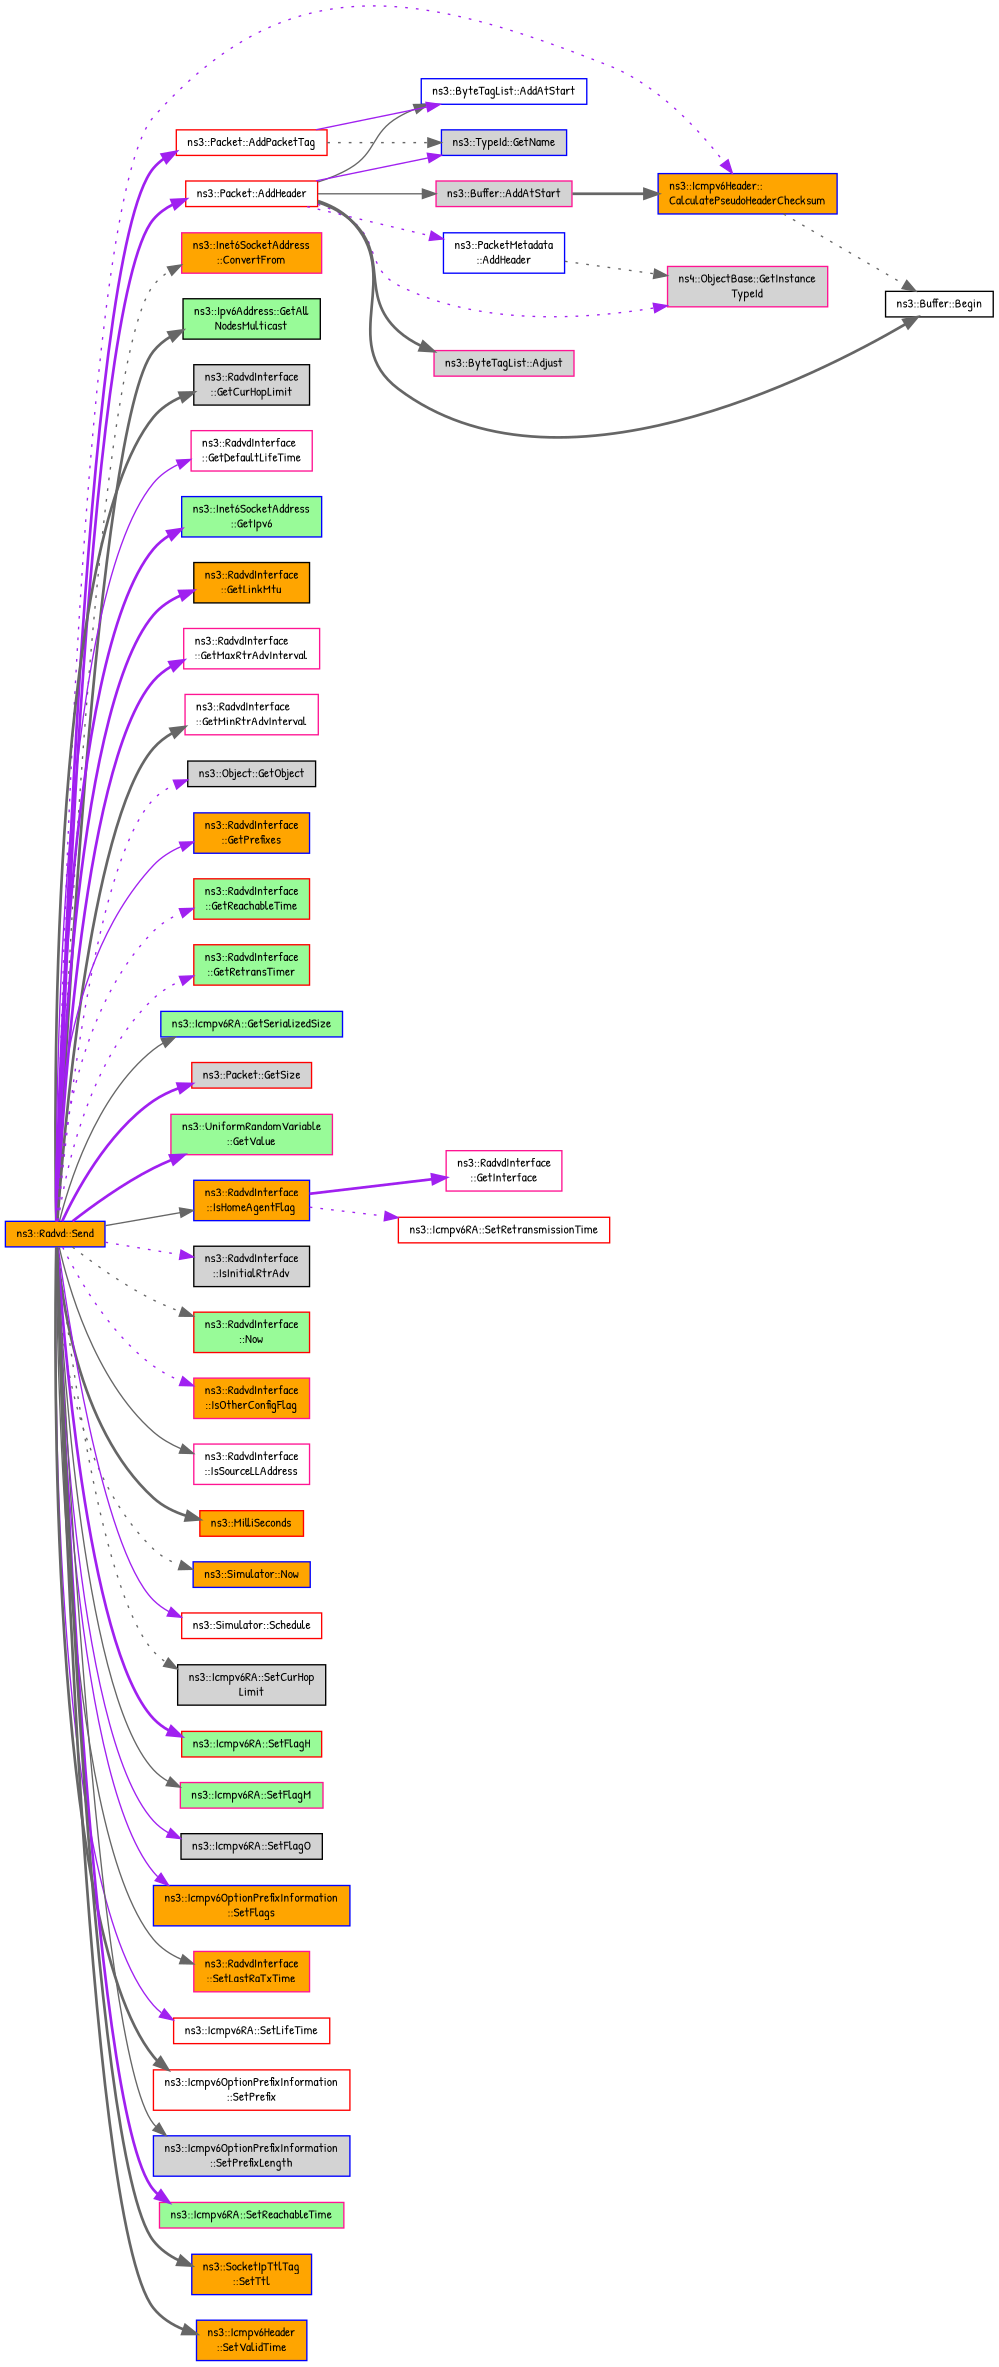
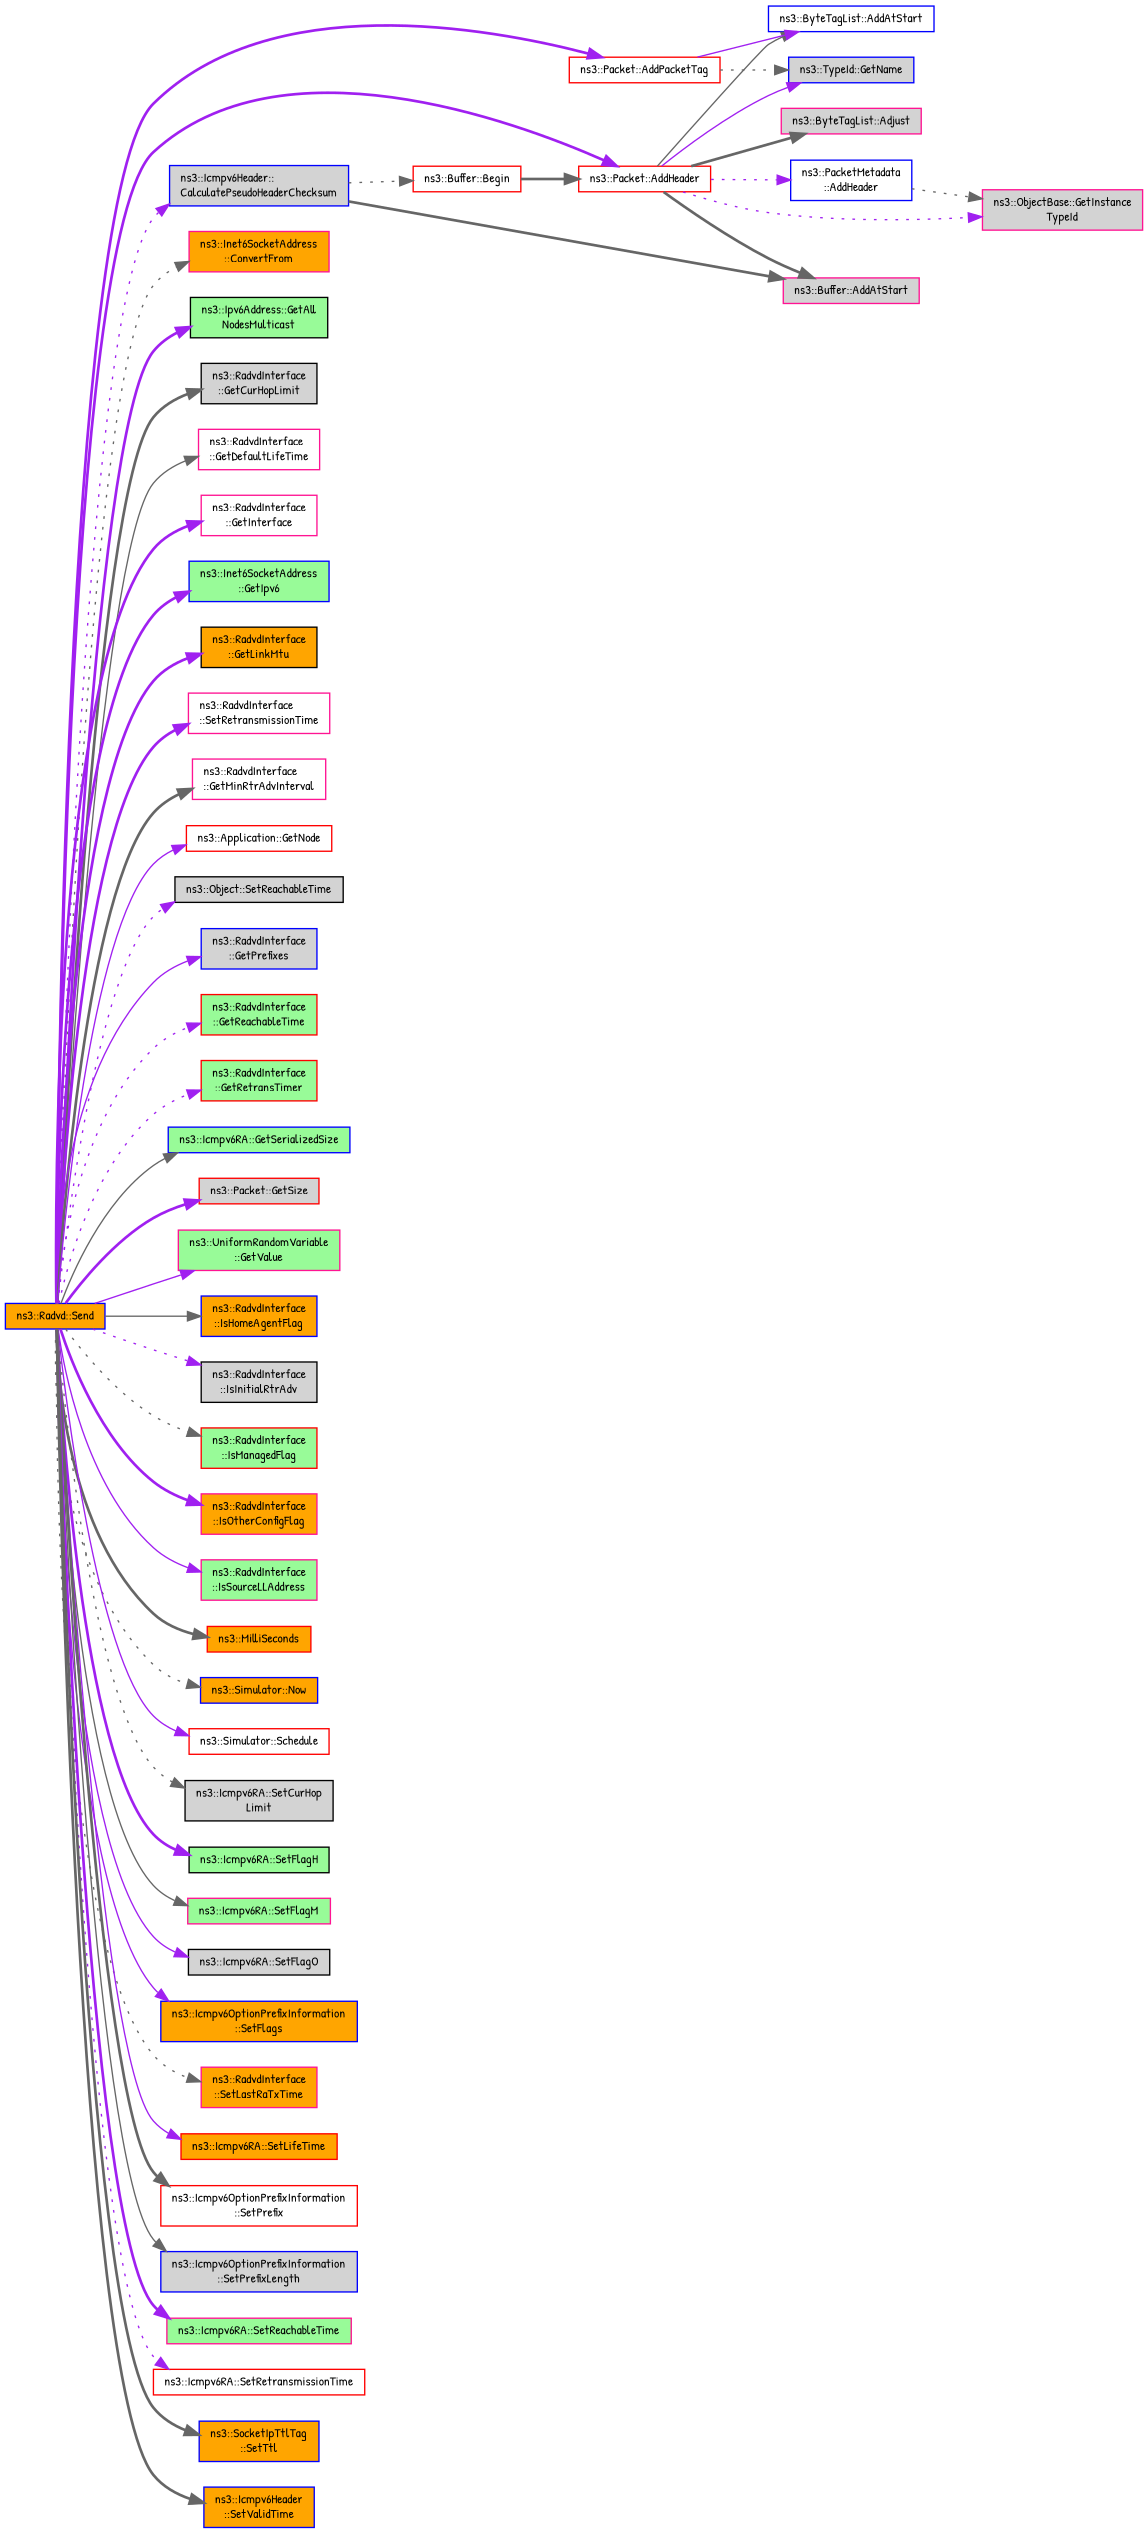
edge "ns3::Packet::AddHeader" -> "ns3::Buffer::AddAtStart": style solid -> bold
edge "ns3::Buffer::AddAtStart" -> "ns3::Icmpv6Header:: CalculatePseudoHeaderChecksum": reversed
node "ns3::Icmpv6Header:: CalculatePseudoHeaderChecksum": fillcolor orange -> lightgrey
node "ns4::ObjectBase::GetInstance TypeId": label "ns4::ObjectBase::GetInstance TypeId" -> "ns3::ObjectBase::GetInstance TypeId"
node "ns3::Buffer::Begin": color black -> red
edge "ns3::Packet::AddHeader" -> "ns3::Buffer::Begin": reversed
node "ns3::RadvdInterface ::GetMaxRtrAdvInterval": label "ns3::RadvdInterface ::GetMaxRtrAdvInterval" -> "ns3::RadvdInterface ::SetRetransmissionTime"
edge "ns3::Radvd::Send" -> "ns3::Ipv6Address::GetAll NodesMulticast": color gray40 -> purple
node "ns3::Object::GetObject": label "ns3::Object::GetObject" -> "ns3::Object::SetReachableTime"
edge "ns3::Radvd::Send" -> "ns3::RadvdInterface ::GetDefaultLifeTime": color purple -> gray40
node "ns3::RadvdInterface ::GetPrefixes": fillcolor orange -> lightgrey
node "ns3::Application::GetNode": added
edge "ns3::Radvd::Send" -> "ns3::UniformRandomVariable ::GetValue": style bold -> solid
edge "ns3::RadvdInterface ::IsHomeAgentFlag" -> "ns3::RadvdInterface ::GetInterface": now "ns3::Radvd::Send" -> "ns3::RadvdInterface ::GetInterface"
edge "ns3::RadvdInterface ::IsHomeAgentFlag" -> "ns3::Icmpv6RA::SetRetransmissionTime": now "ns3::Radvd::Send" -> "ns3::Icmpv6RA::SetRetransmissionTime"
edge "ns3::Radvd::Send" -> "ns3::RadvdInterface ::IsOtherConfigFlag": style dotted -> bold
node "ns3::RadvdInterface ::Now": label "ns3::RadvdInterface ::Now" -> "ns3::RadvdInterface ::IsManagedFlag"
edge "ns3::Radvd::Send" -> "ns3::RadvdInterface ::IsSourceLLAddress": color gray40 -> purple
node "ns3::RadvdInterface ::IsSourceLLAddress": fillcolor white -> palegreen
edge "ns3::Radvd::Send" -> "ns3::RadvdInterface ::SetLastRaTxTime": style solid -> dotted
node "ns3::Icmpv6RA::SetFlagH": color red -> black
node "ns3::Icmpv6RA::SetLifeTime": fillcolor white -> orange
